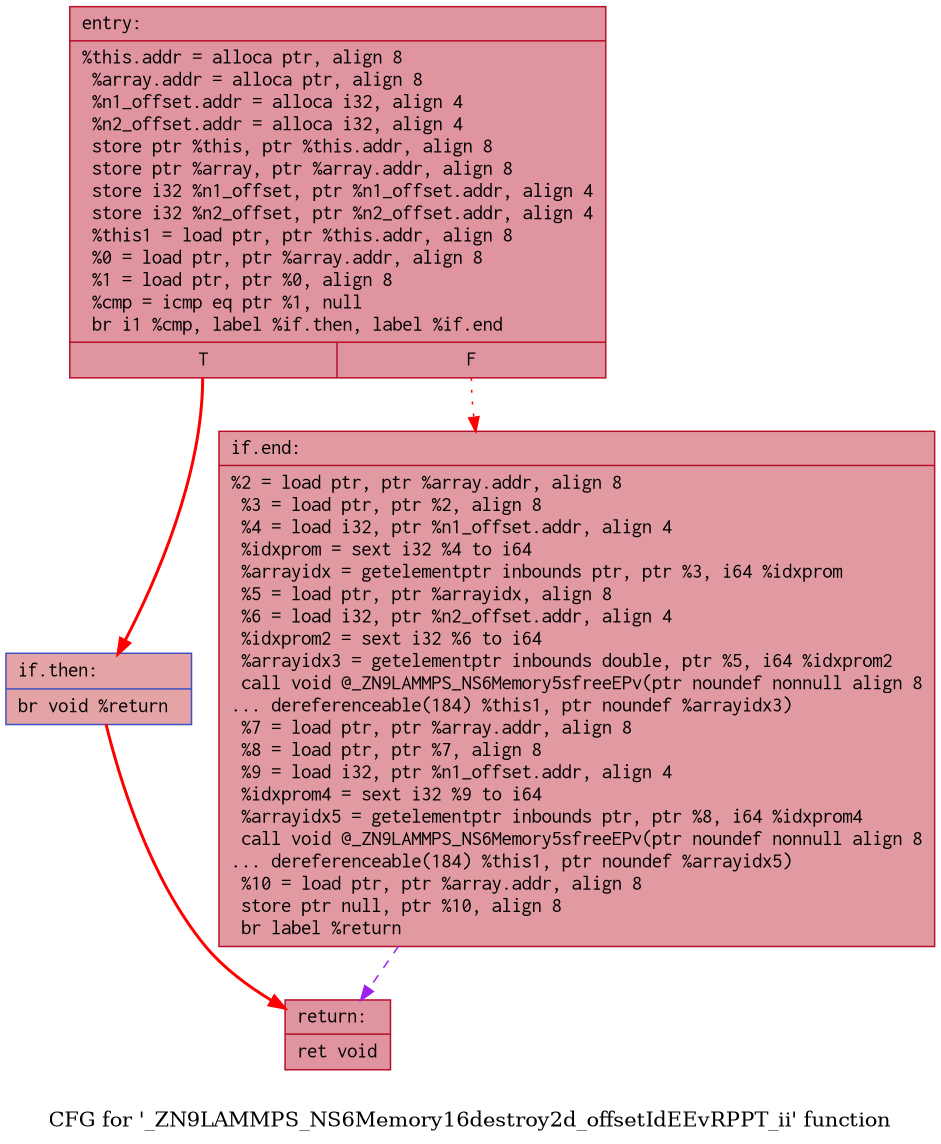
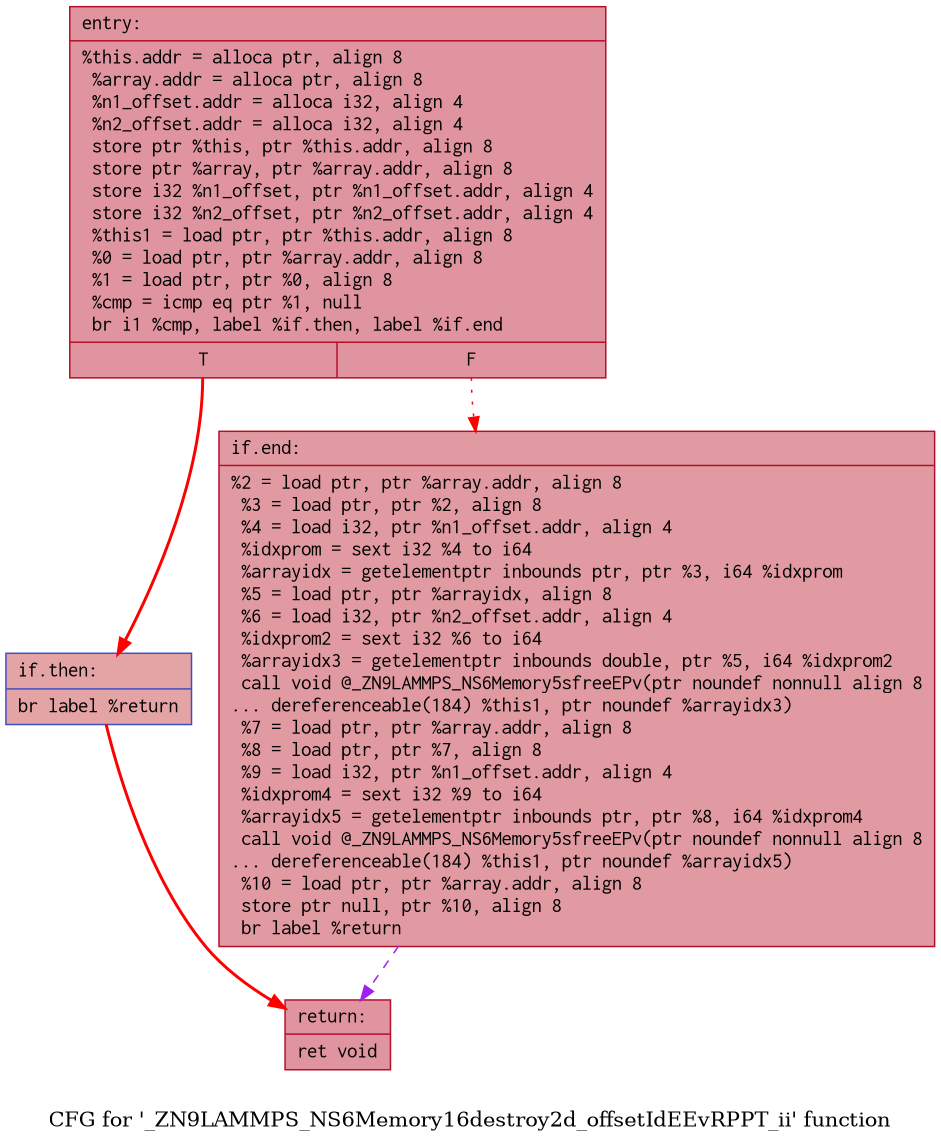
node "if.then:": text "br void %return" -> "br label %return"
